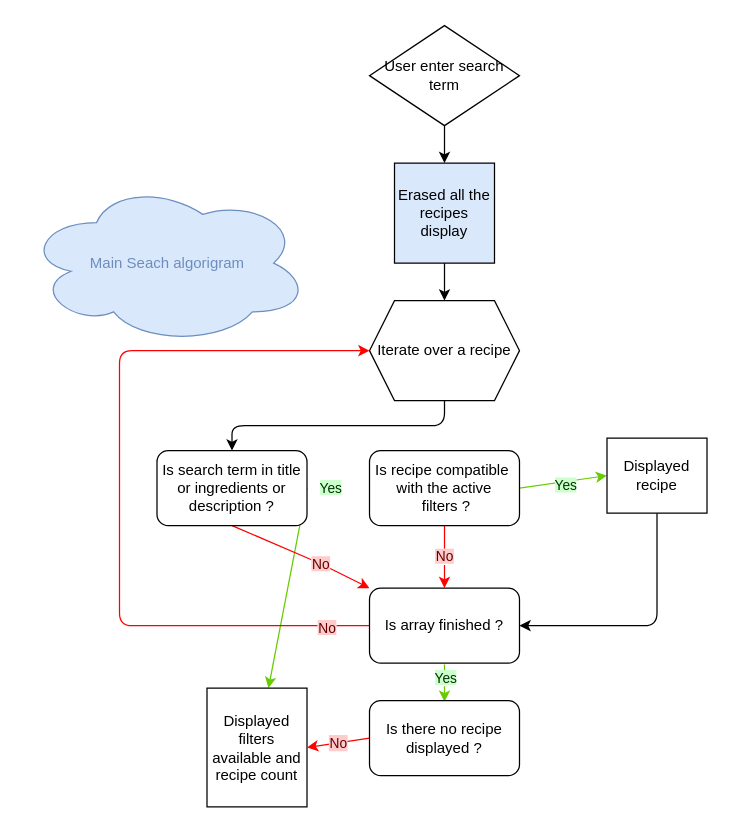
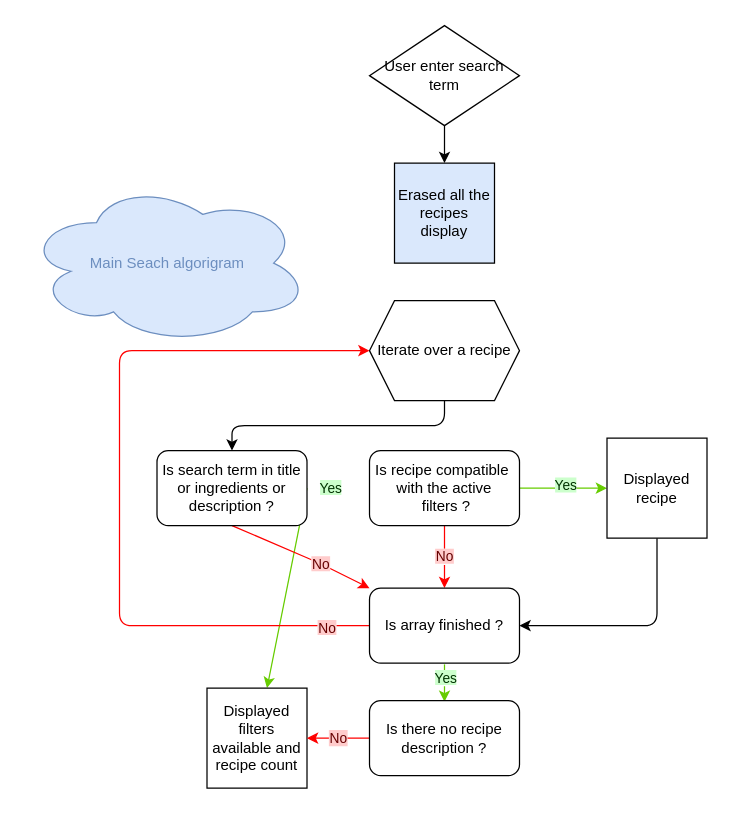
edge "Erased all the recipes display" -> "Iterate over a recipe": removed
node "Displayed recipe": size 100x75 -> 100x100
node "Is there no recipe displayed ?": label "Is there no recipe displayed ?" -> "Is there no recipe description ?"
node "Displayed filters available and recipe count": size 100x119 -> 100x100
